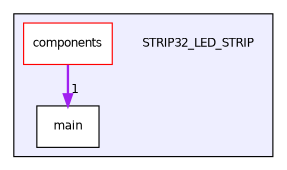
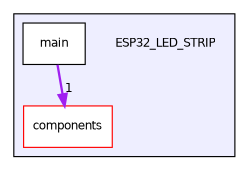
node "STRIP32_LED_STRIP": label "STRIP32_LED_STRIP" -> "ESP32_LED_STRIP"
edge "components" -> "main": reversed
